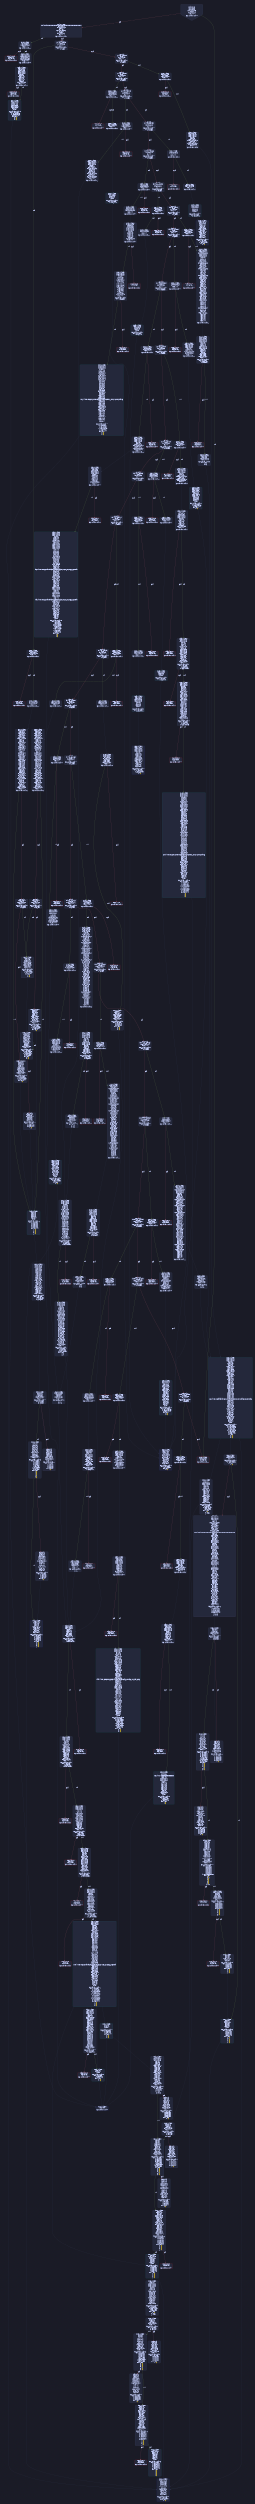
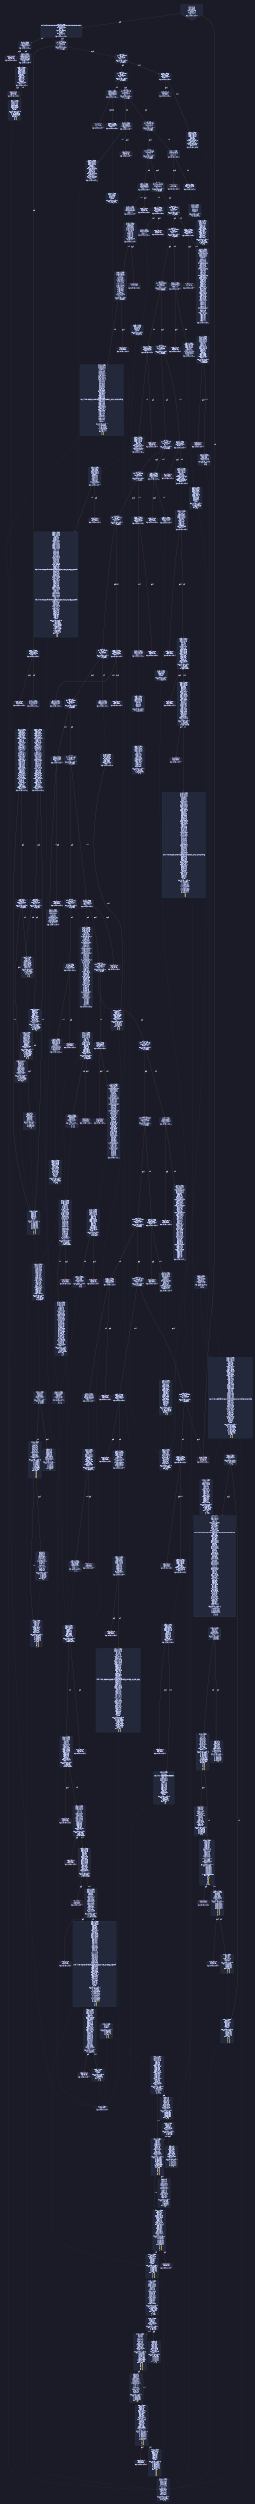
node "[0b56] INVALID Stack size req: 0, sizeΔ: 0": removed
